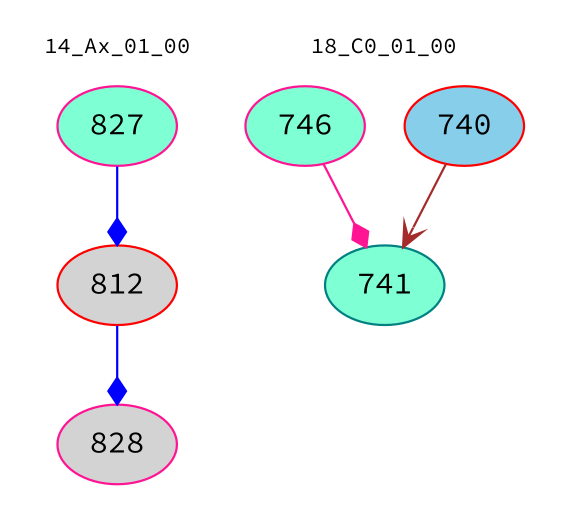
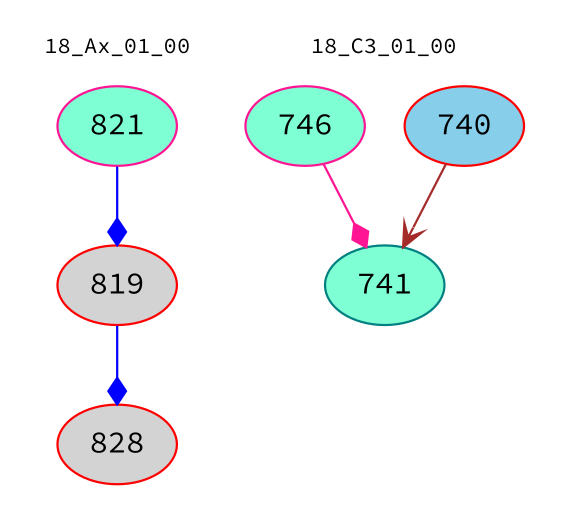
cluster "14_Ax_01_00": label "14_Ax_01_00" -> "18_Ax_01_00"
cluster "18_C0_01_00": label "18_C0_01_00" -> "18_C3_01_00"
node "827": label "827" -> "821"
node "812": label "812" -> "819"
node "828": color deeppink -> red
